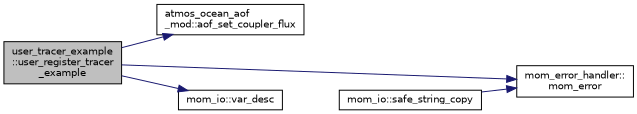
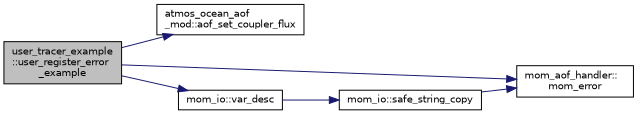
node "user_tracer_example ::user_register_tracer _example": label "user_tracer_example ::user_register_tracer _example" -> "user_tracer_example ::user_register_error _example"
node "mom_error_handler:: mom_error": label "mom_error_handler:: mom_error" -> "mom_aof_handler:: mom_error"
edge "mom_io::var_desc" -> "mom_io::safe_string_copy": added
